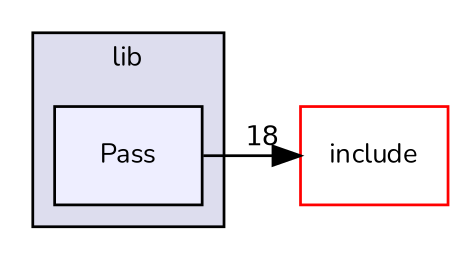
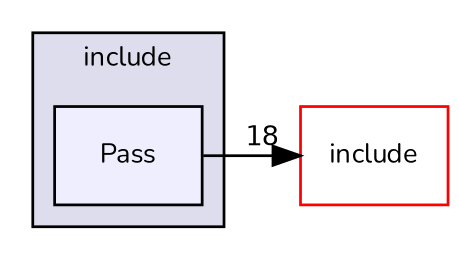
cluster "lib": label "lib" -> "include"
